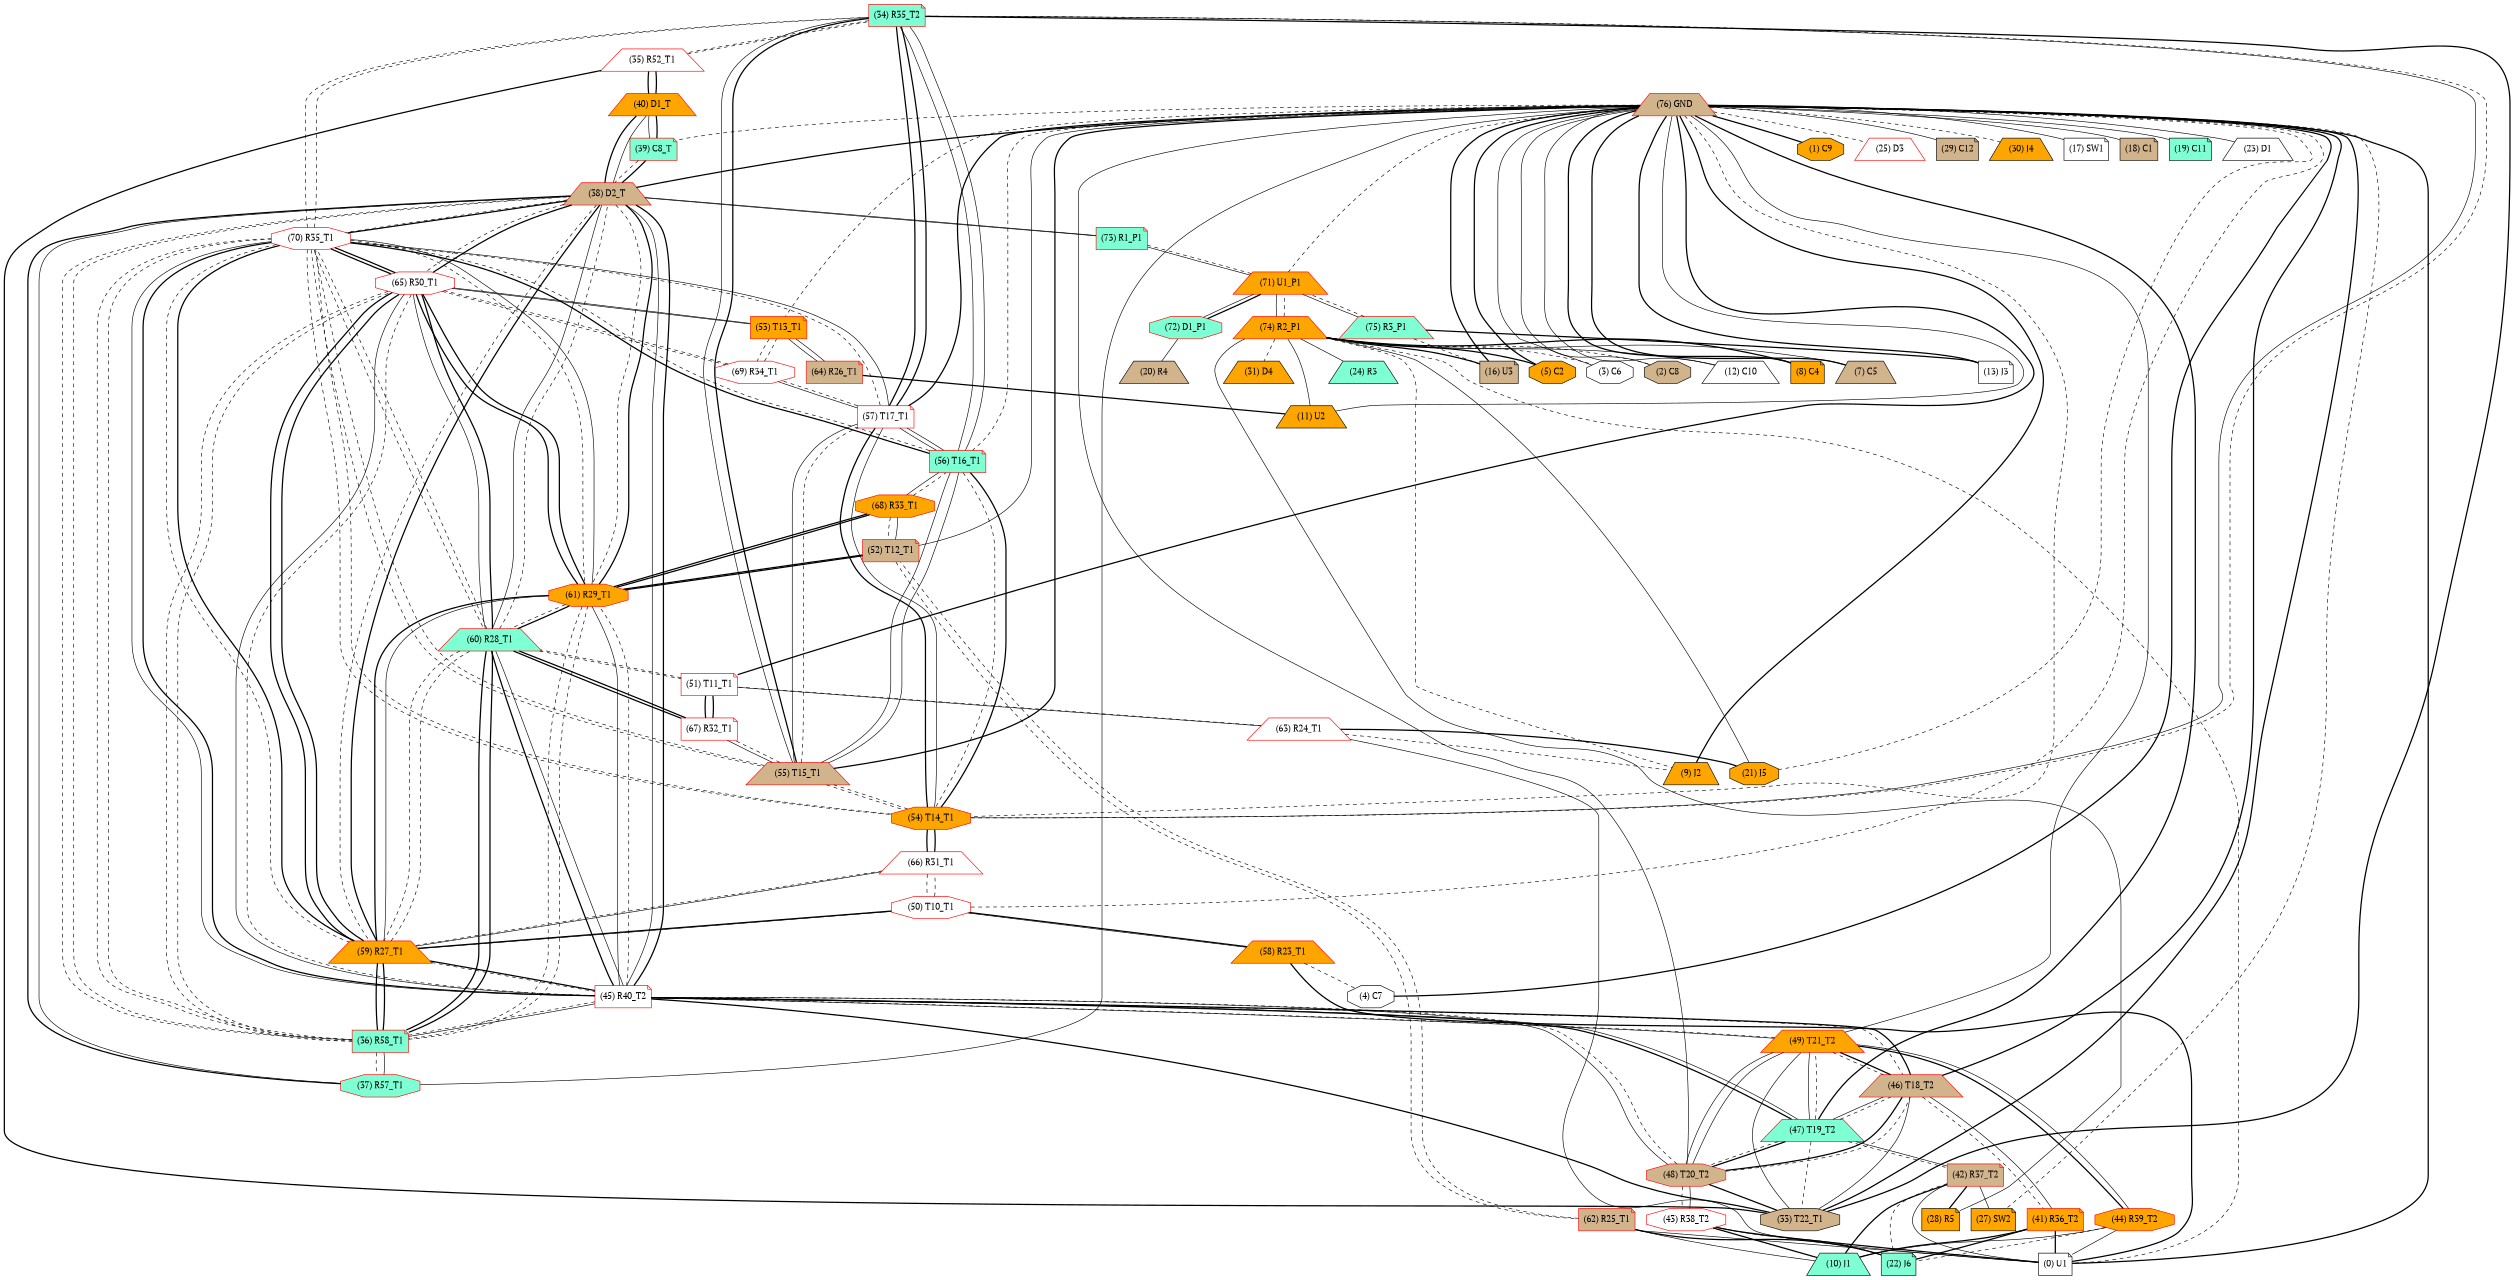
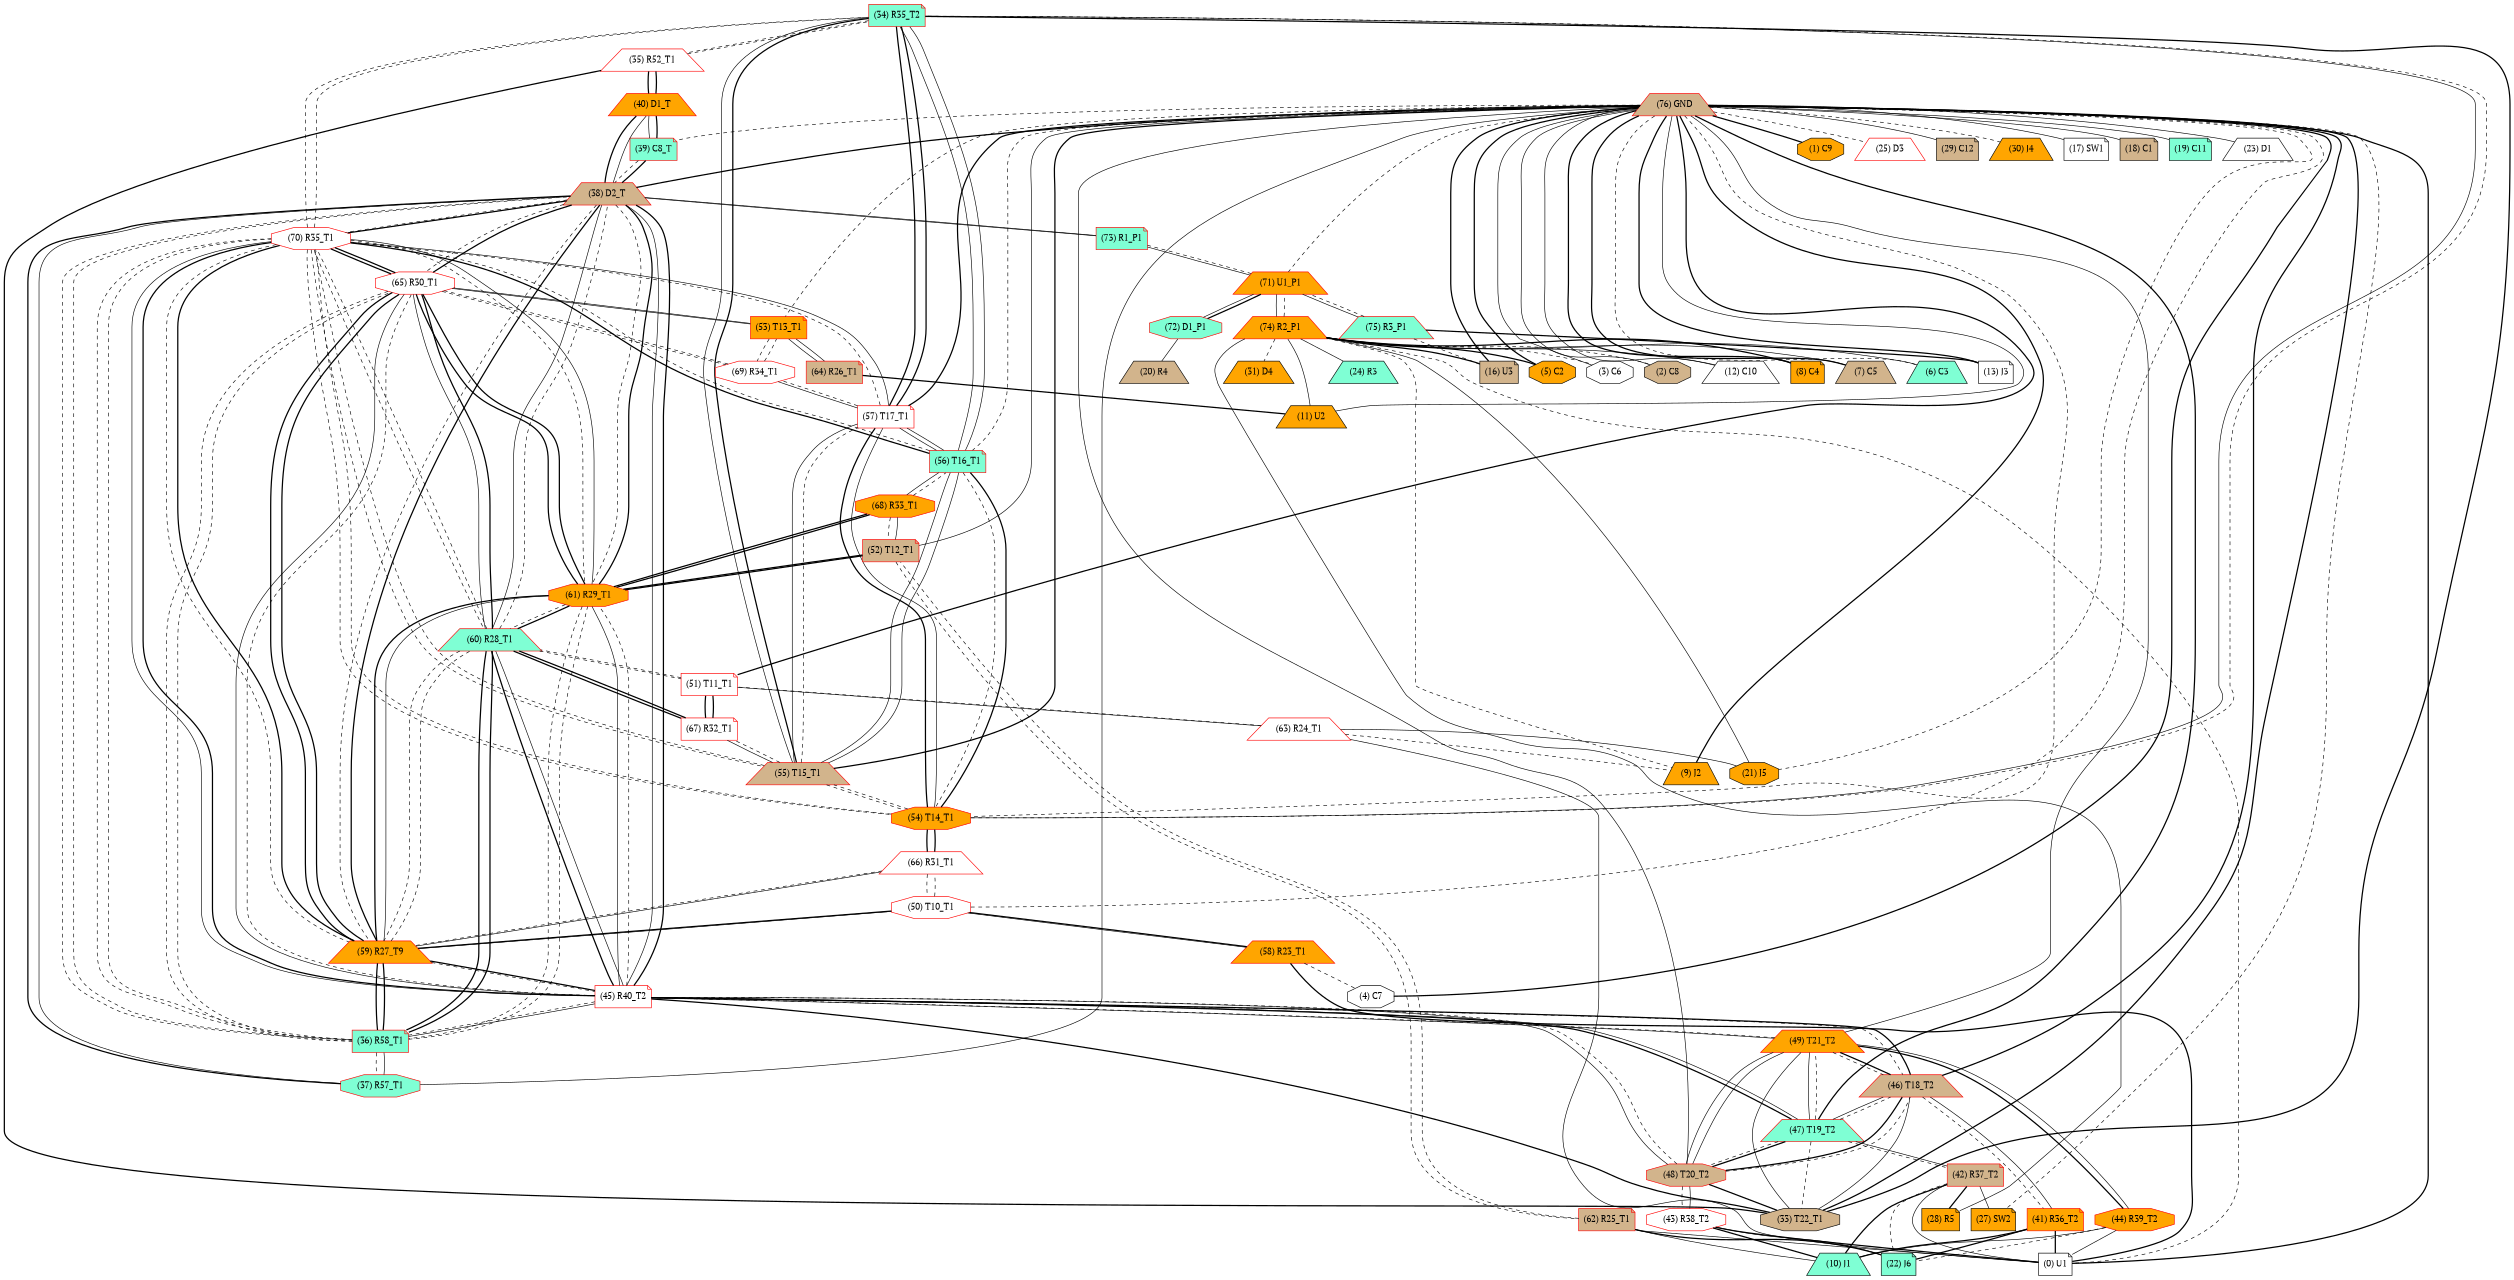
node "(6) C3": added
edge "(63) R24_T1" -- "(21) J5": style bold -> solid
node "(59) R27_T1": label "(59) R27_T1" -> "(59) R27_T9"
